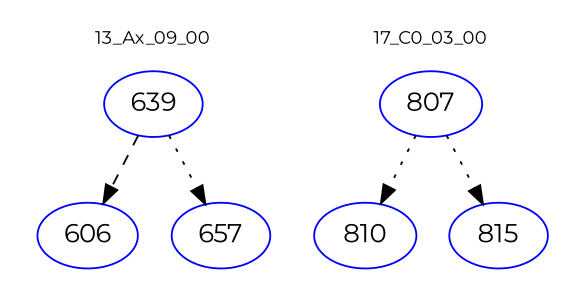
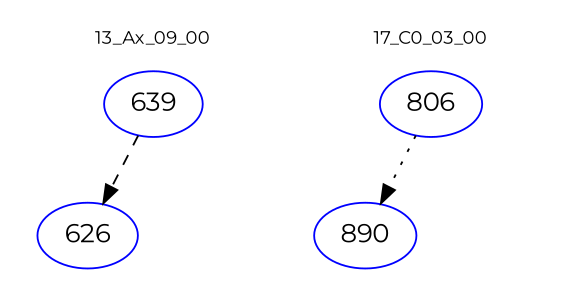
node "807": label "807" -> "806"
node "606": label "606" -> "626"
node "657": removed
node "810": label "810" -> "890"
node "815": removed
